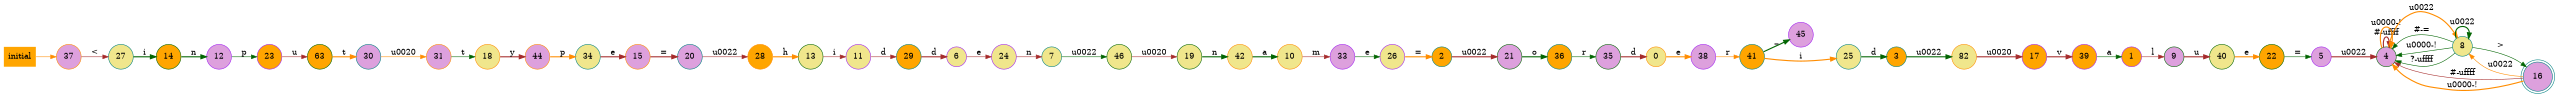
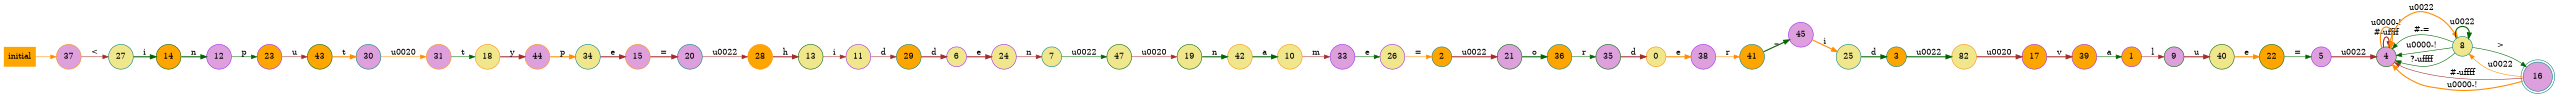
node "63": label "63" -> "43"
edge "28" -> "13": color darkorange -> brown
edge "6" -> "24": style solid -> bold
node "46": label "46" -> "47"
edge "26" -> "2": style bold -> solid
edge "41" -> "25": now "45" -> "25"
